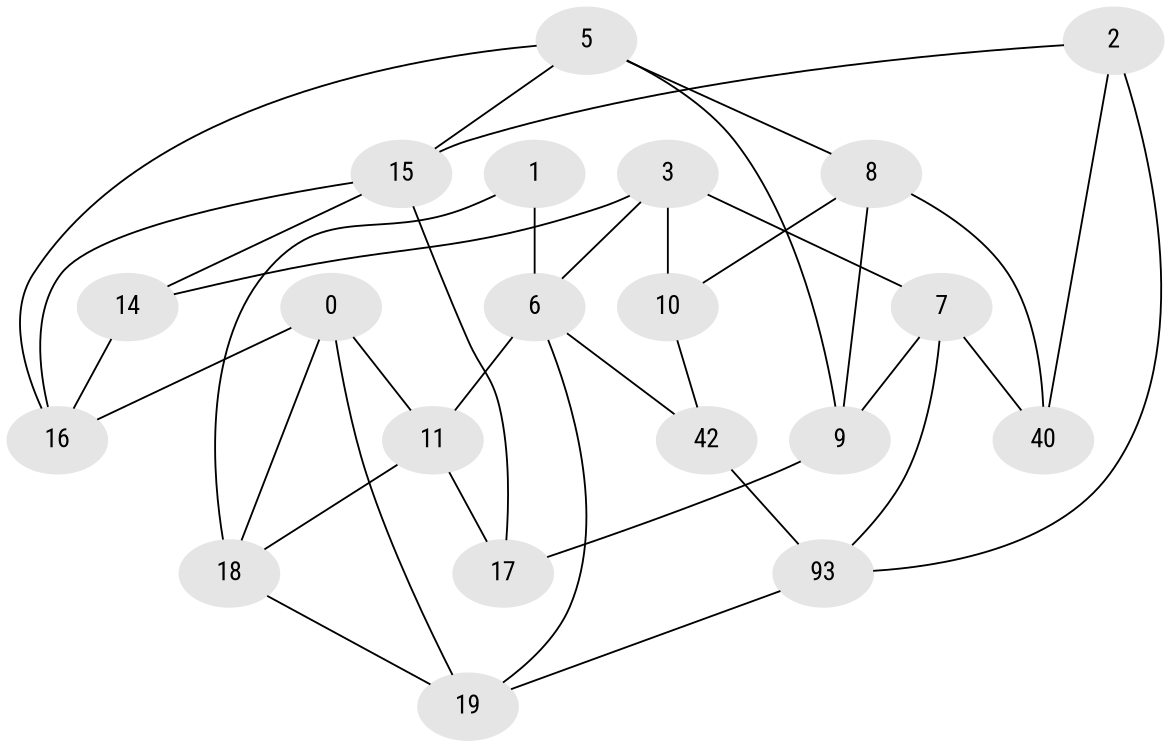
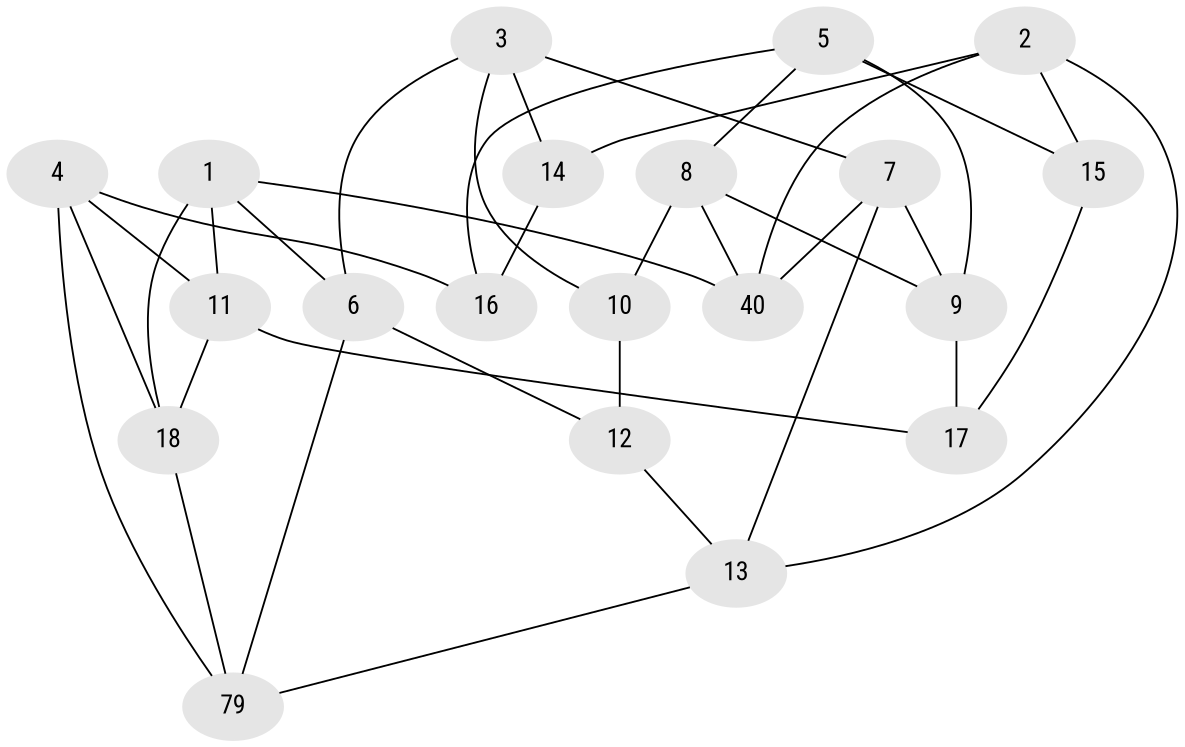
edge "1" -- "40": added
edge "15" -- "16": removed
edge "15" -- "14": now "2" -- "14"
node "0": label "0" -> "4"
edge "6" -- "11": now "1" -- "11"
node "42": label "42" -> "12"
node "93": label "93" -> "13"
node "19": label "19" -> "79"
